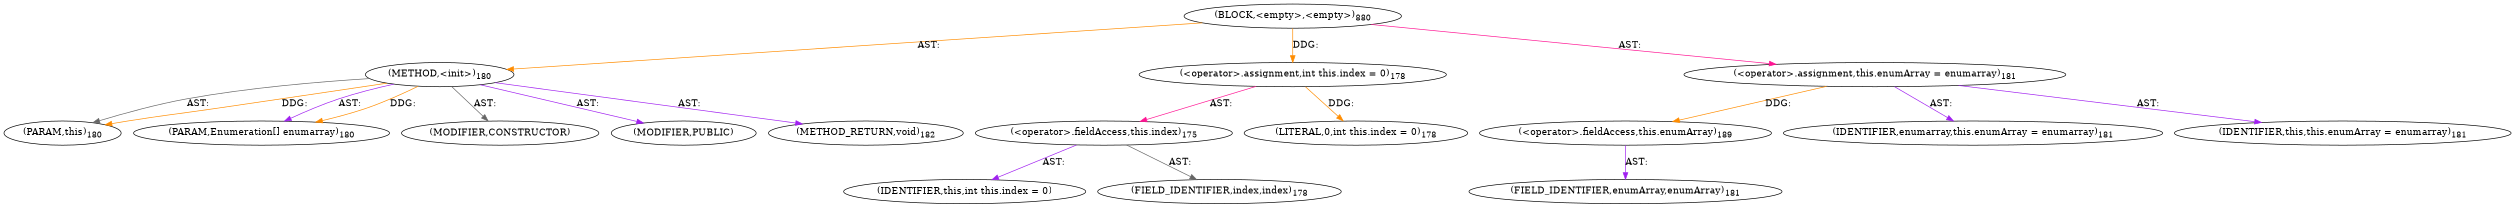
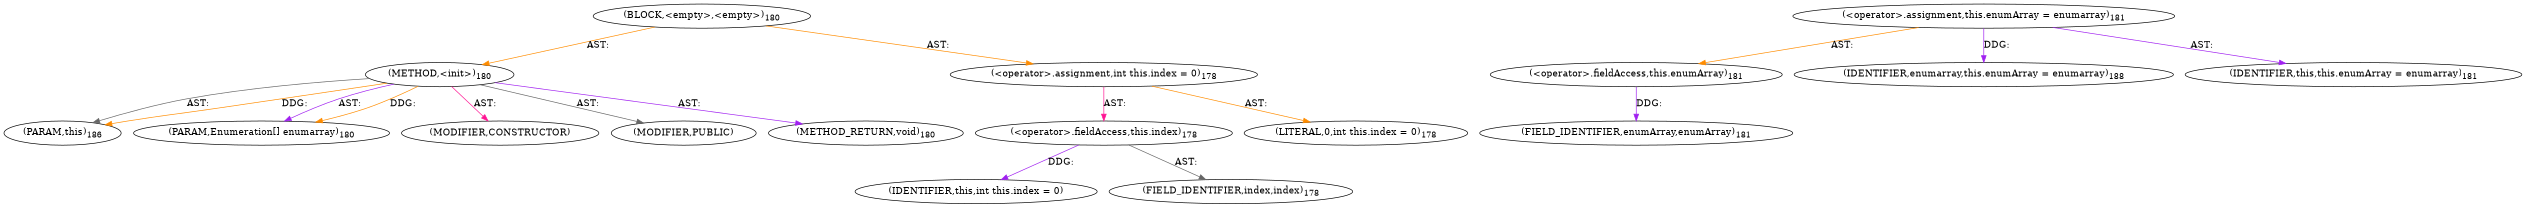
node "(BLOCK,<empty>,<empty>)": text "880" -> "180"
edge "(BLOCK,<empty>,<empty>)" -> "(<operator>.assignment,this.enumArray = enumarray)": removed, label "AST:"
edge "(BLOCK,<empty>,<empty>)" -> "(<operator>.assignment,int this.index = 0)": label "DDG: " -> "AST: "
edge "(METHOD,<init>)" -> "(MODIFIER,CONSTRUCTOR)": color gray40 -> deeppink
edge "(METHOD,<init>)" -> "(MODIFIER,PUBLIC)": color purple -> gray40
edge "(<operator>.assignment,int this.index = 0)" -> "(LITERAL,0,int this.index = 0)": label "DDG: " -> "AST: "
edge "(<operator>.assignment,this.enumArray = enumarray)" -> "(<operator>.fieldAccess,this.enumArray)": label "DDG: " -> "AST: "
edge "(<operator>.assignment,this.enumArray = enumarray)" -> "(IDENTIFIER,enumarray,this.enumArray = enumarray)": label "AST: " -> "DDG: "
node "(PARAM,this)": text "180" -> "186"
node "(METHOD_RETURN,void)": text "182" -> "180"
node "(<operator>.fieldAccess,this.index)": text "175" -> "178"
node "(<operator>.fieldAccess,this.enumArray)": text "189" -> "181"
node "(IDENTIFIER,enumarray,this.enumArray = enumarray)": text "181" -> "188"
edge "(<operator>.fieldAccess,this.index)" -> "(IDENTIFIER,this,int this.index = 0)": label "AST: " -> "DDG: "
edge "(<operator>.fieldAccess,this.enumArray)" -> "(FIELD_IDENTIFIER,enumArray,enumArray)": label "AST: " -> "DDG: "
